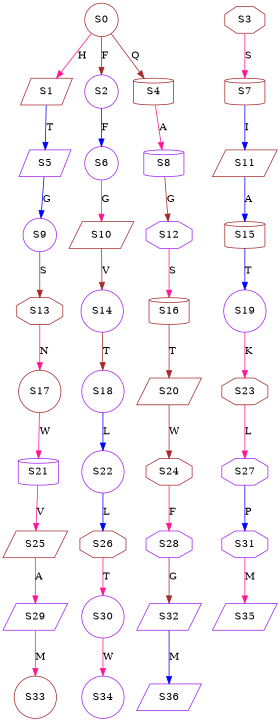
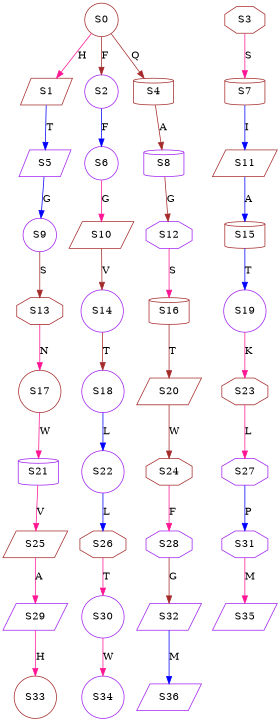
edge "S4" -> "S8": color deeppink -> brown
edge "S29" -> "S33": label "M" -> "H"
